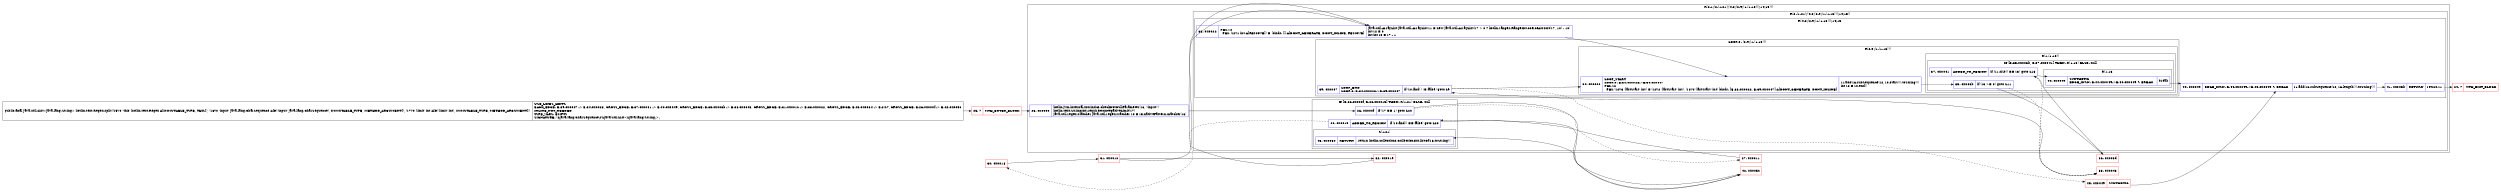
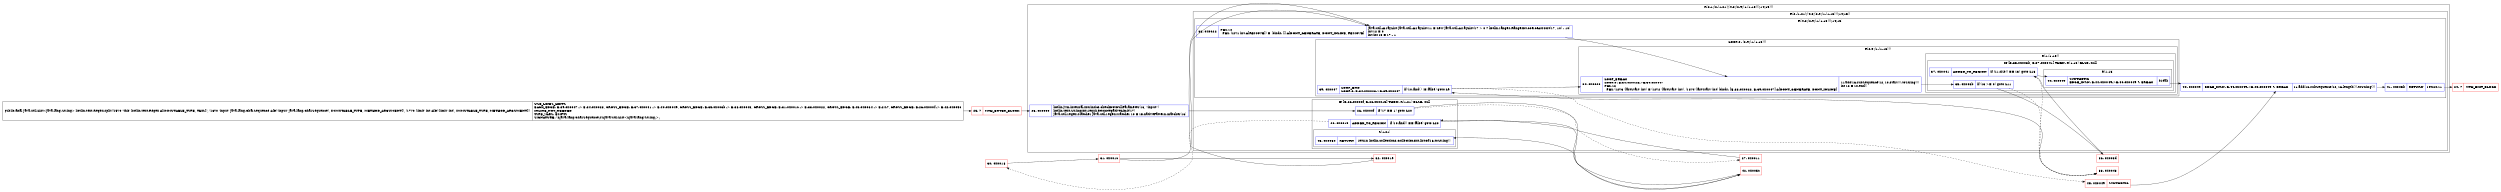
node "34: 0x0028": text "LOOP_START" -> "LOOP_BREAK"
